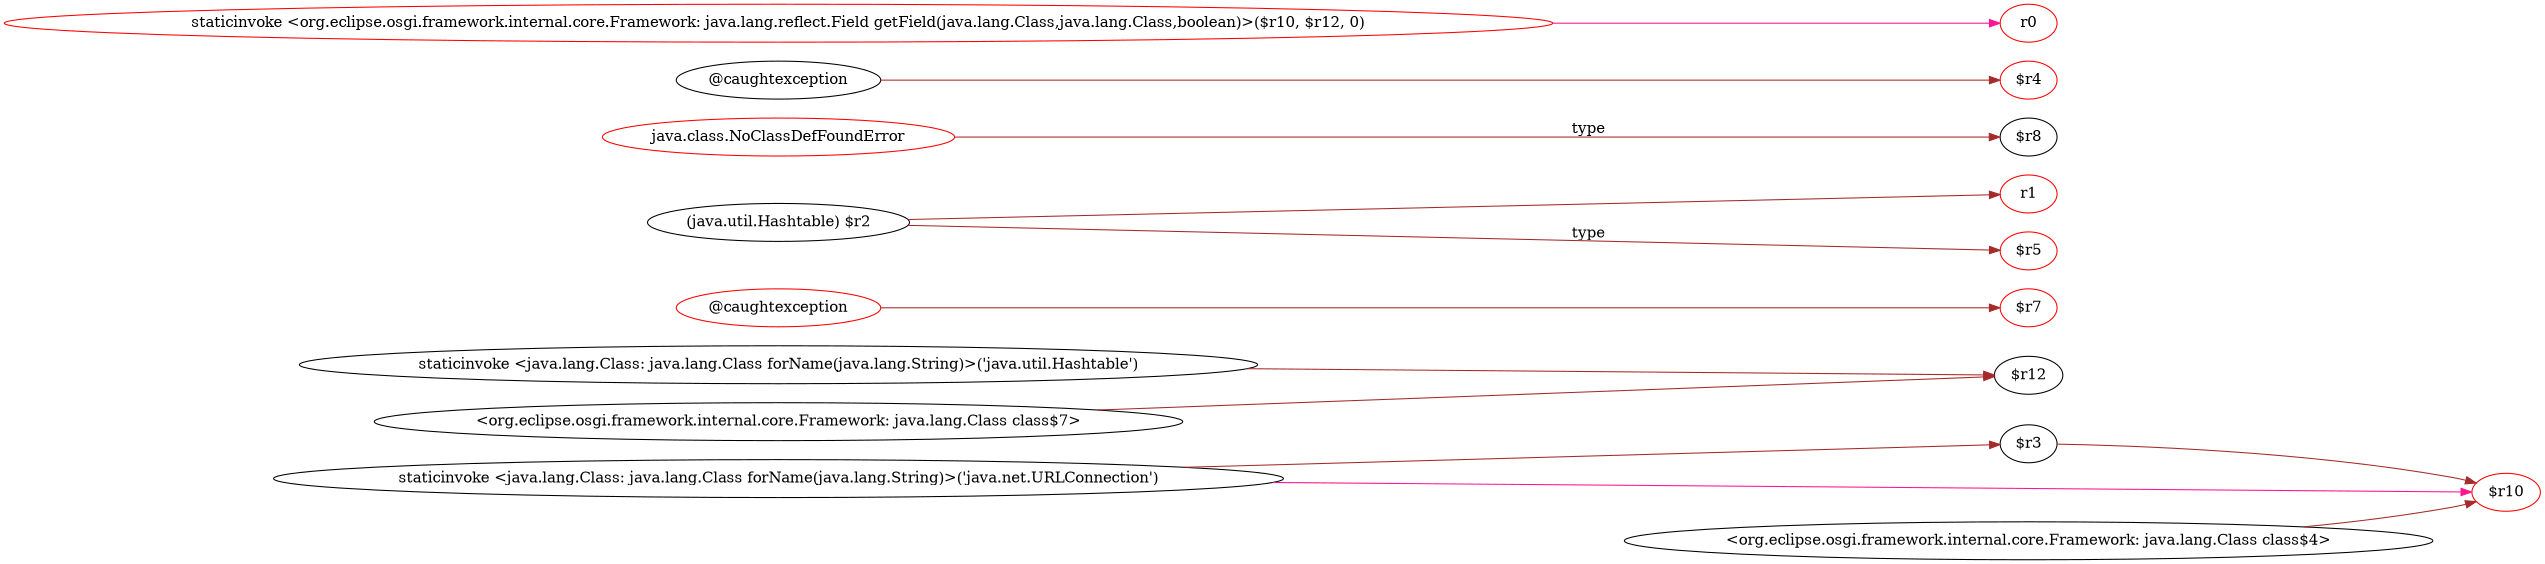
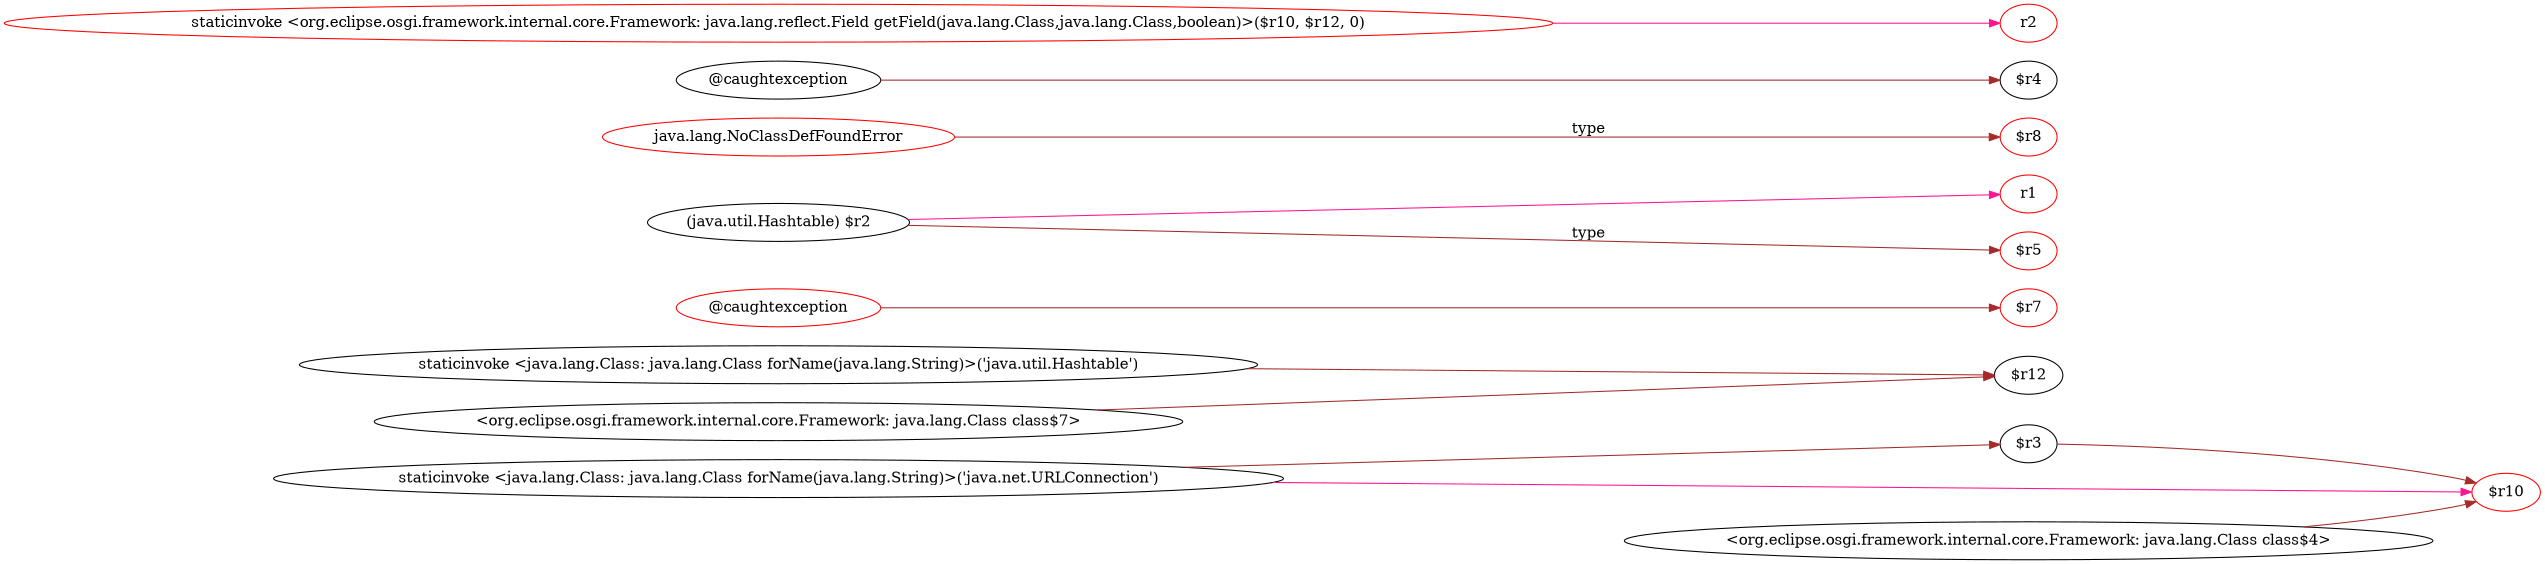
node "r0": label "r0" -> "r2"
node "$r4": color red -> black
node "java.class.NoClassDefFoundError": label "java.class.NoClassDefFoundError" -> "java.lang.NoClassDefFoundError"
node "$r8": color black -> red
edge "(java.util.Hashtable) $r2" -> "r1": color brown -> deeppink
